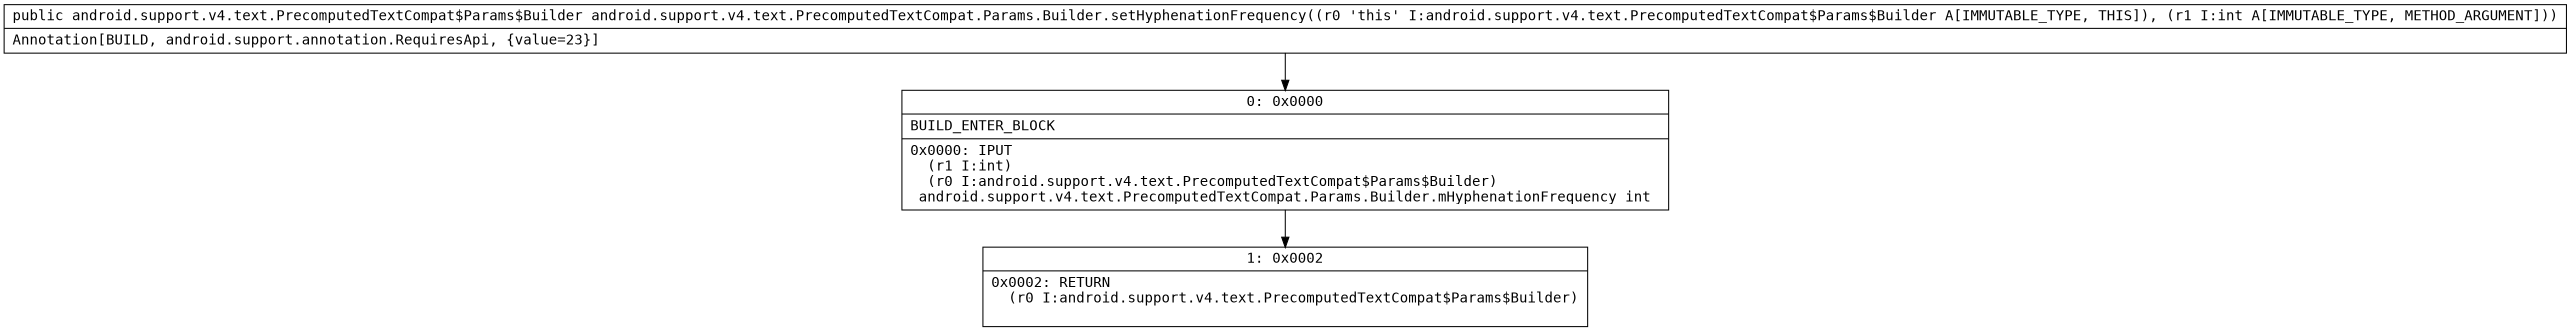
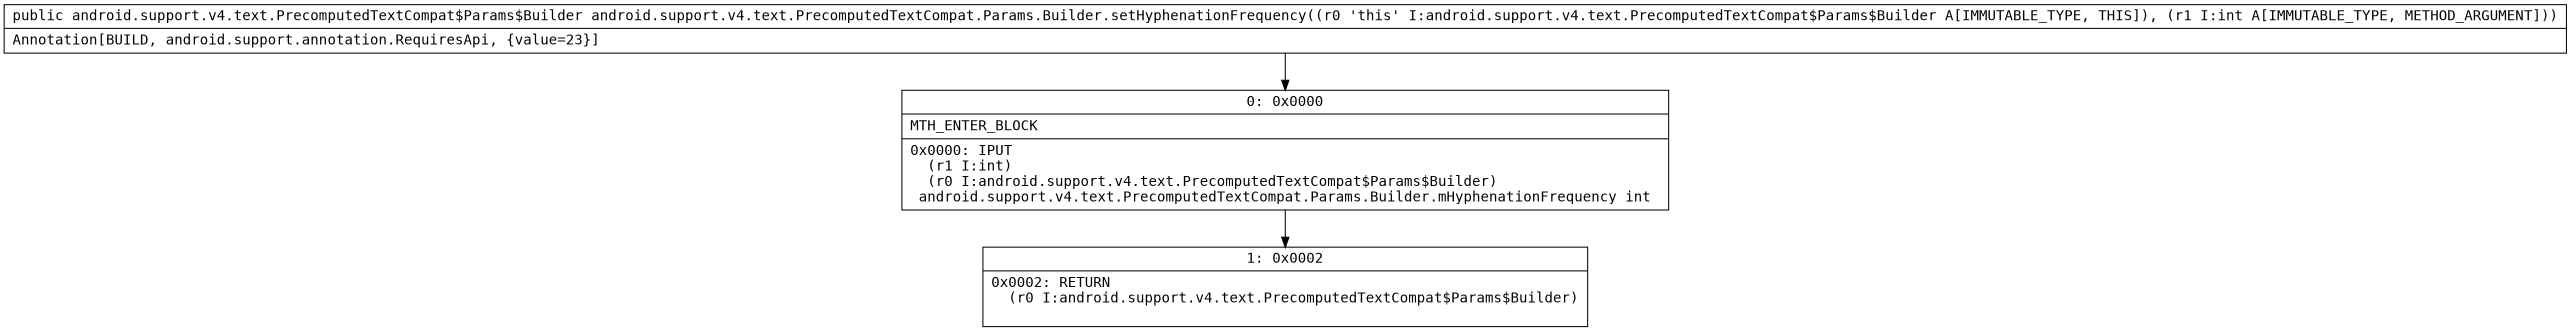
node "0: 0x0000": text "BUILD_ENTER_BLOCK" -> "MTH_ENTER_BLOCK"
